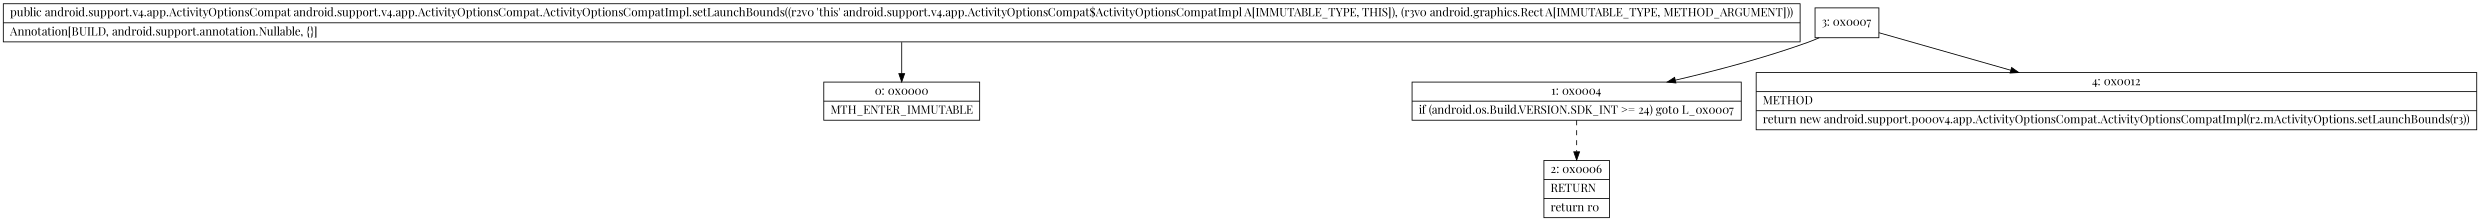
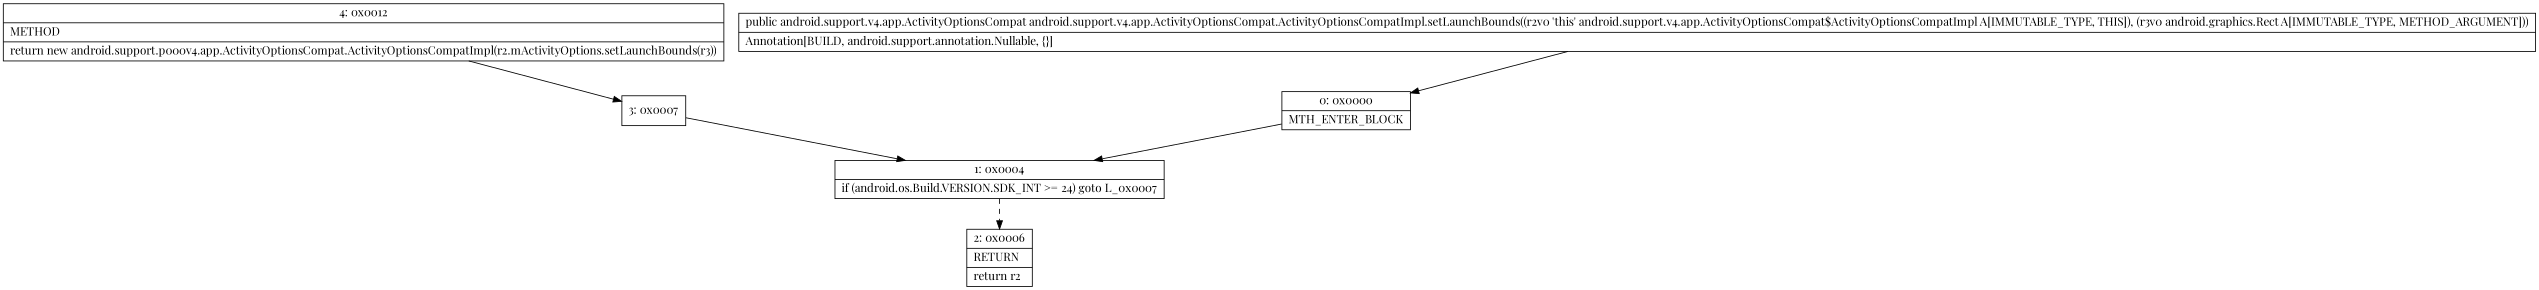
edge "3: 0x0007" -> "4: 0x0012": reversed
node "0: 0x0000": text "MTH_ENTER_IMMUTABLE" -> "MTH_ENTER_BLOCK"
edge "0: 0x0000" -> "1: 0x0004": added
node "2: 0x0006": text "return r0" -> "return r2"
